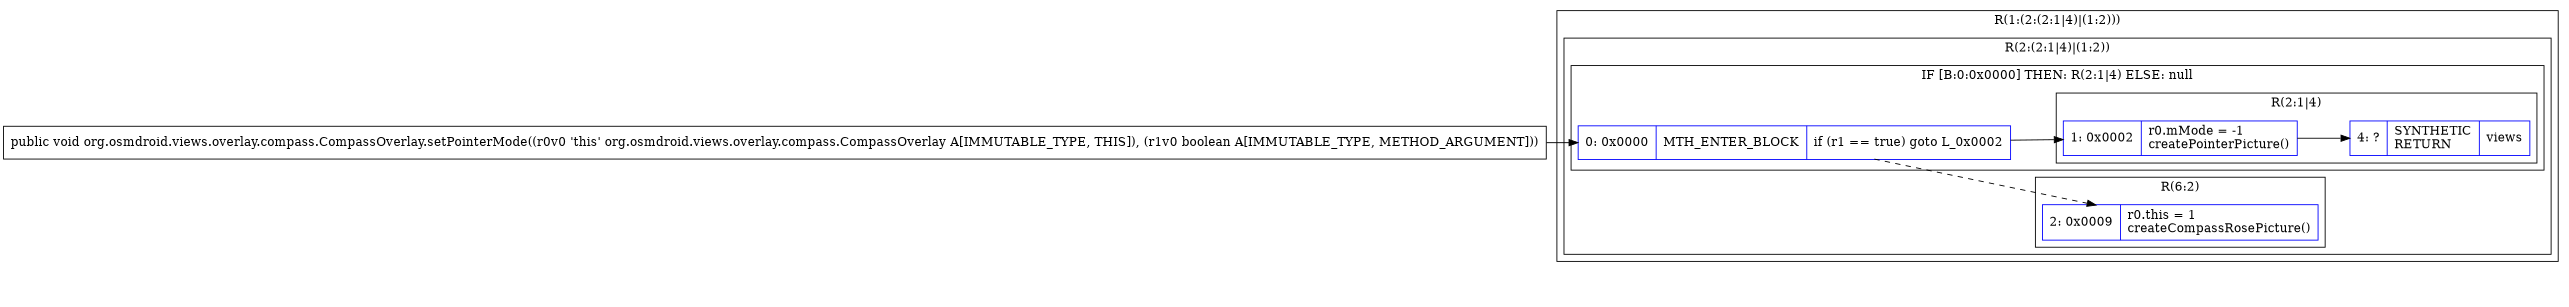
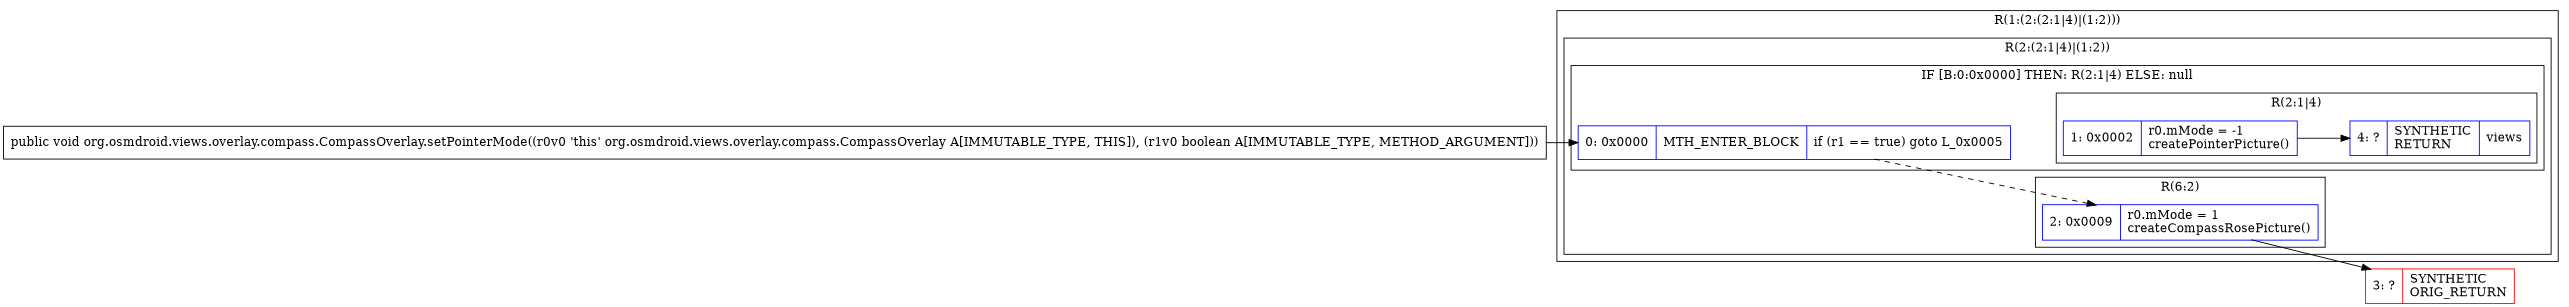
edge "0: 0x0000" -> "1: 0x0002": removed
node "0: 0x0000": text "if (r1 == true) goto L_0x0002" -> "if (r1 == true) goto L_0x0005"
node "2: 0x0009": text "r0.this = 1" -> "r0.mMode = 1"
node "3: ?": added
